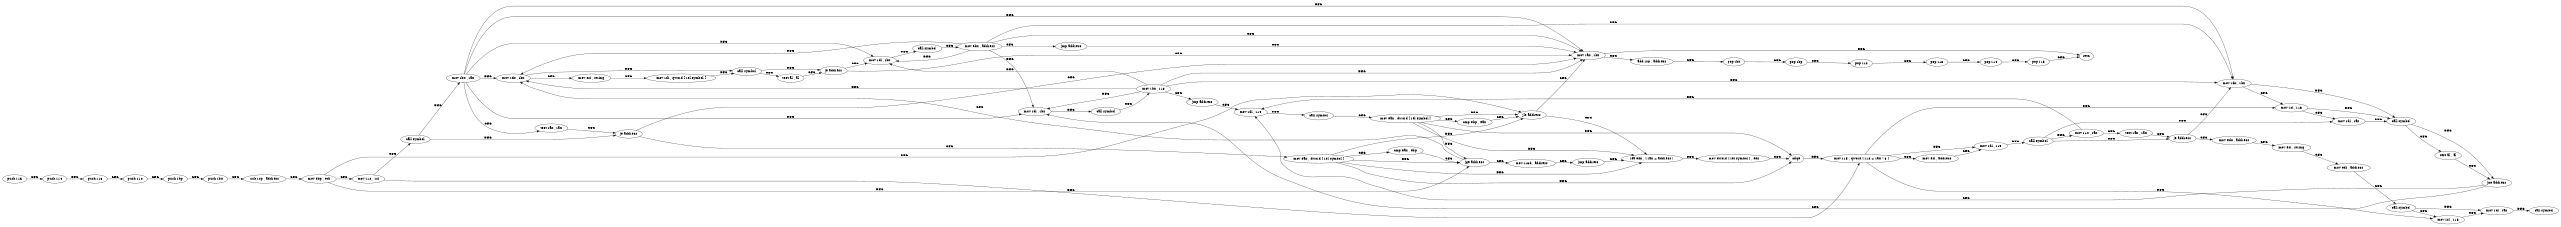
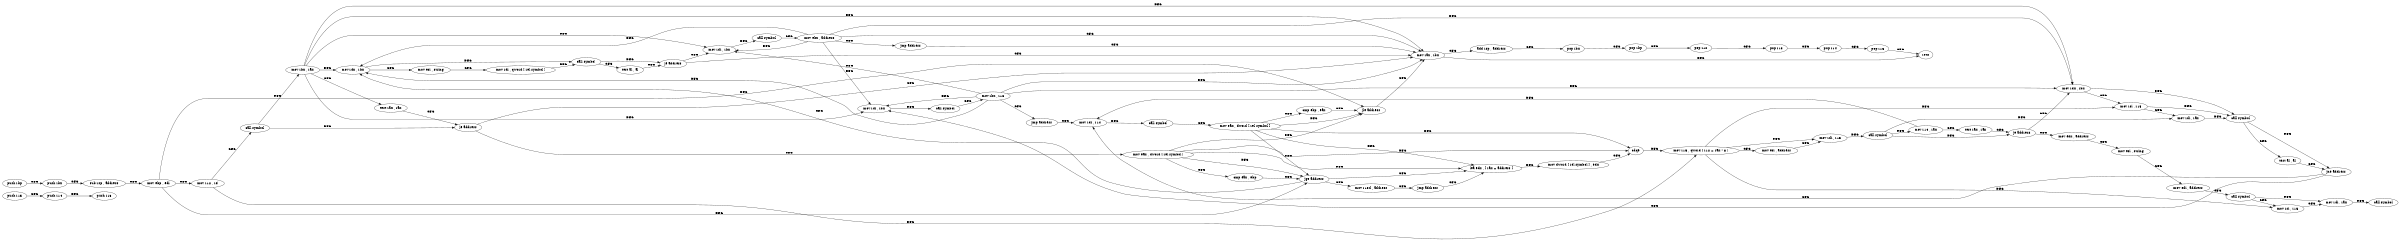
edge "jle address" -> "lea edx , [ rax + address ]": now "jge address" -> "lea edx , [ rax + address ]"
node "push r12": removed
